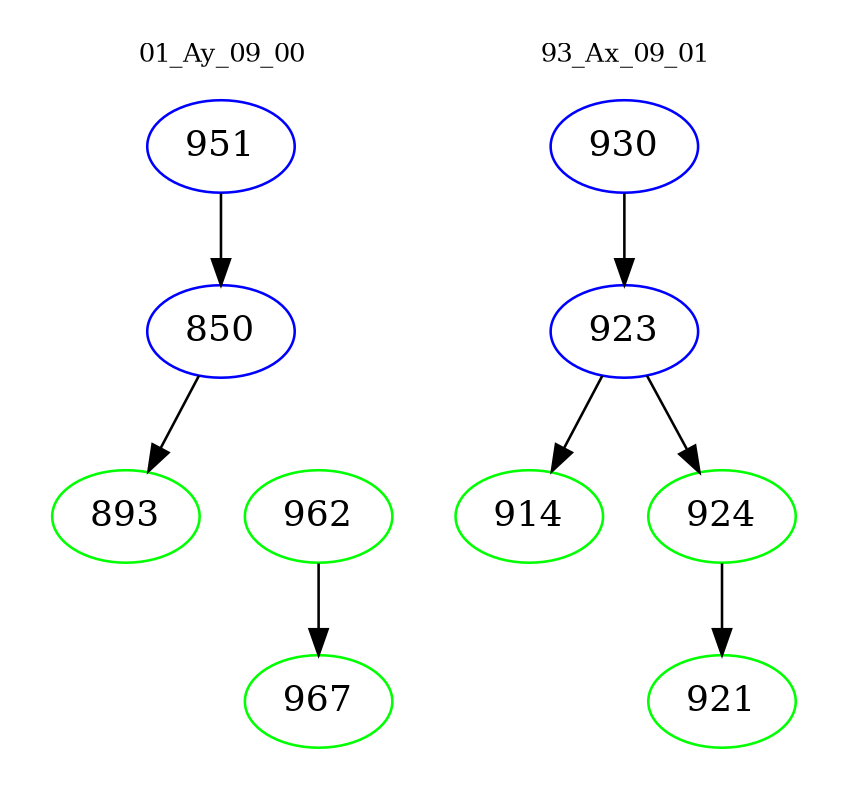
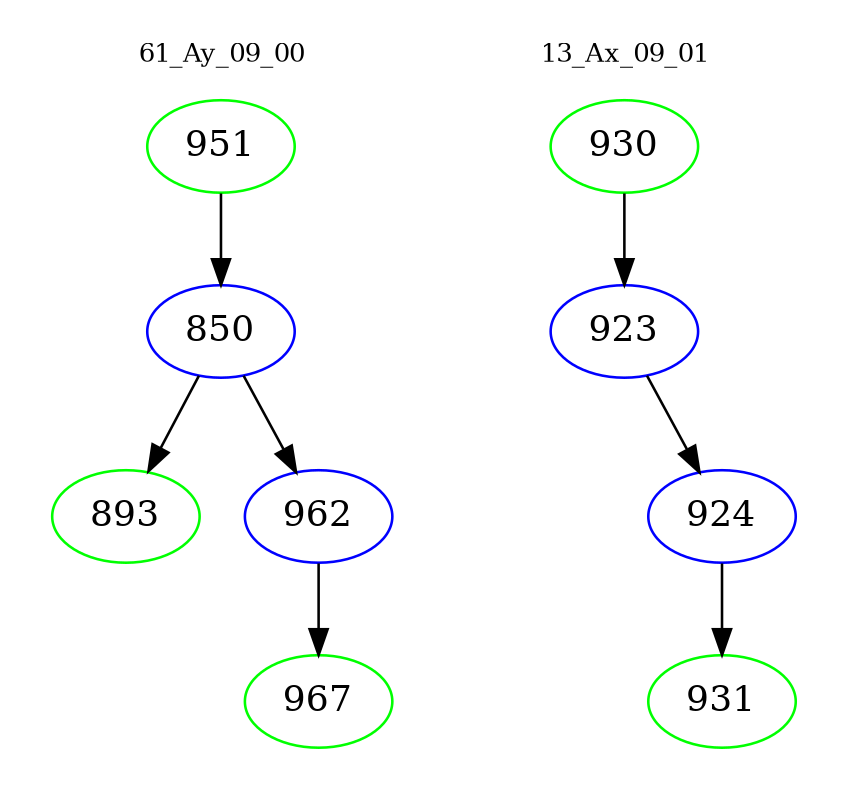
cluster "01_Ay_09_00": label "01_Ay_09_00" -> "61_Ay_09_00"
cluster "93_Ax_09_01": label "93_Ax_09_01" -> "13_Ax_09_01"
node "951": color blue -> green
node "930": color blue -> green
edge "850" -> "962": added
node "962": color green -> blue
node "914": removed
node "924": color green -> blue
node "921": label "921" -> "931"
